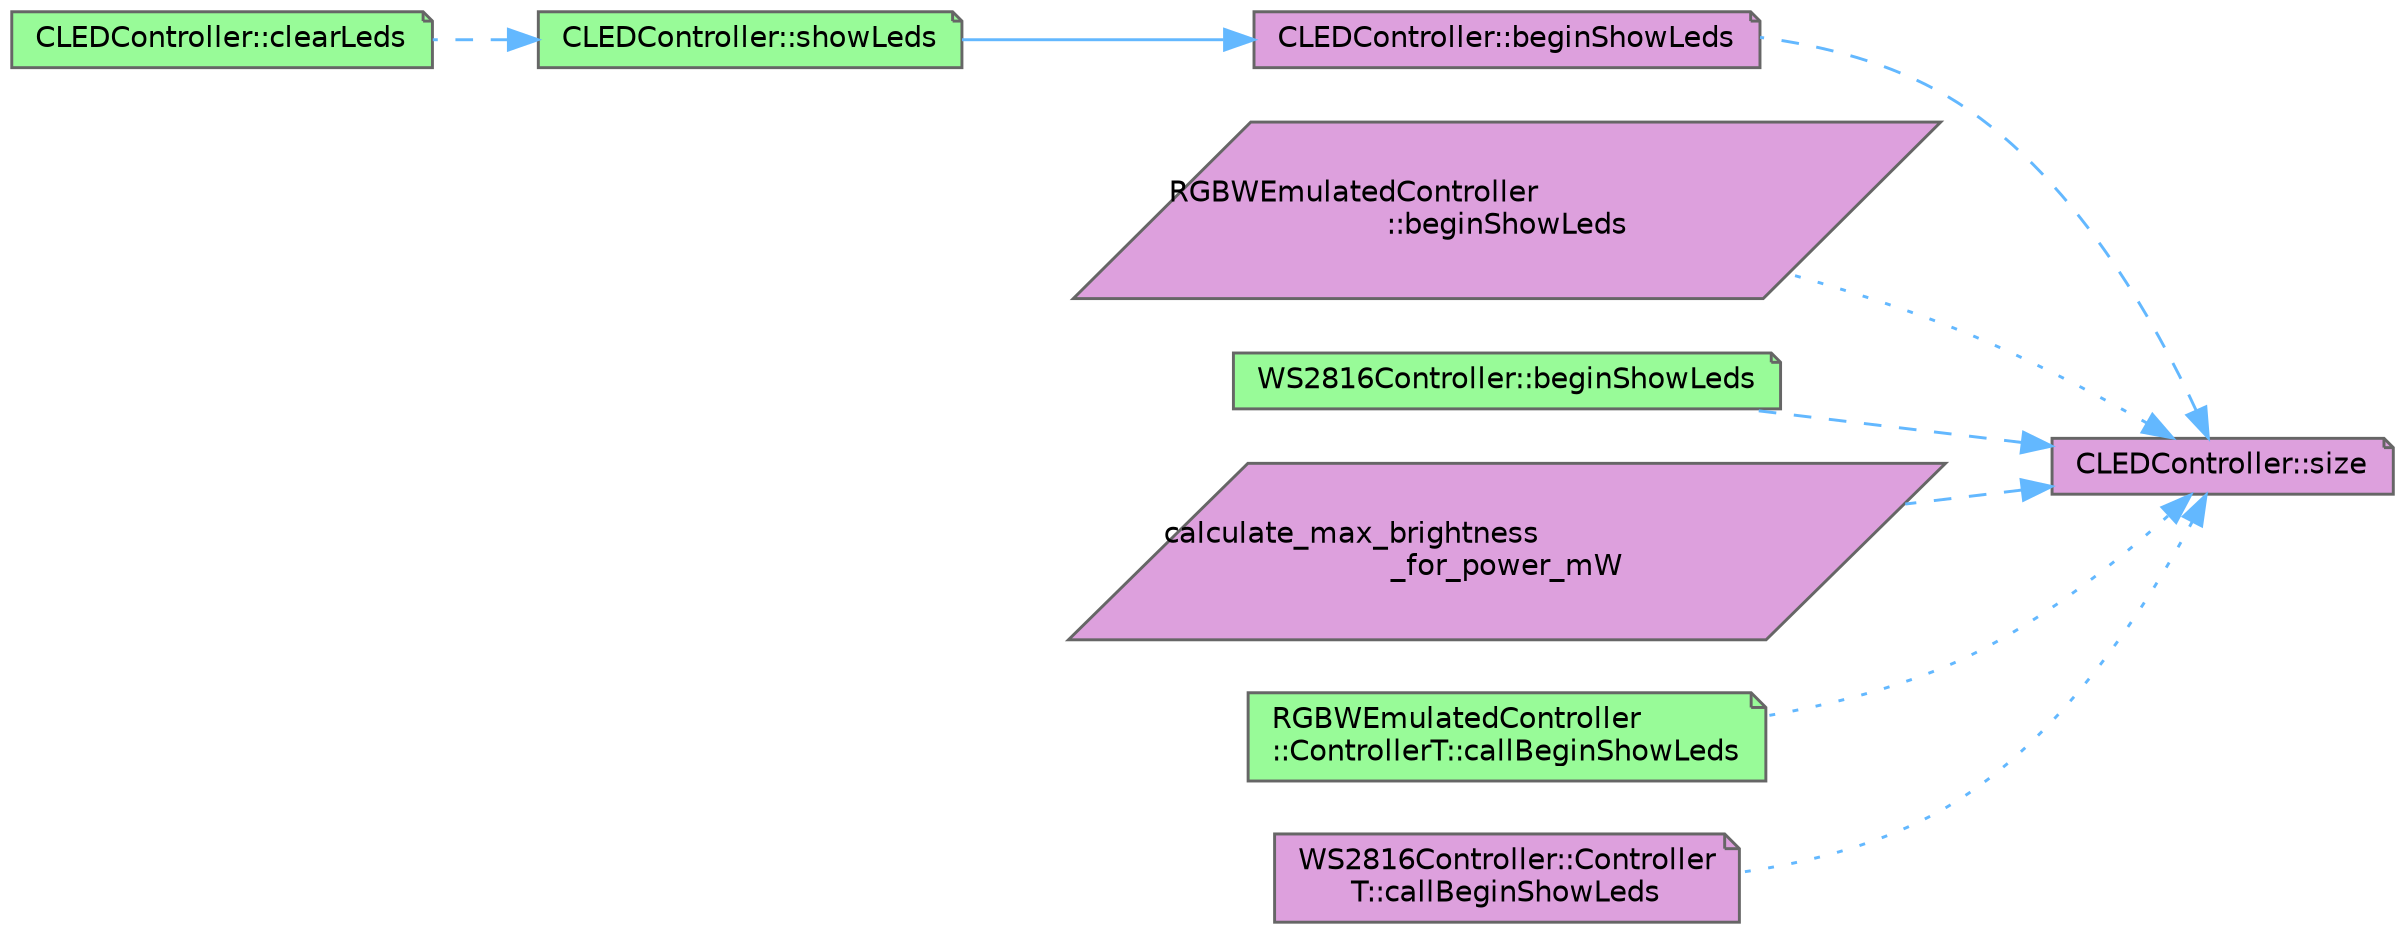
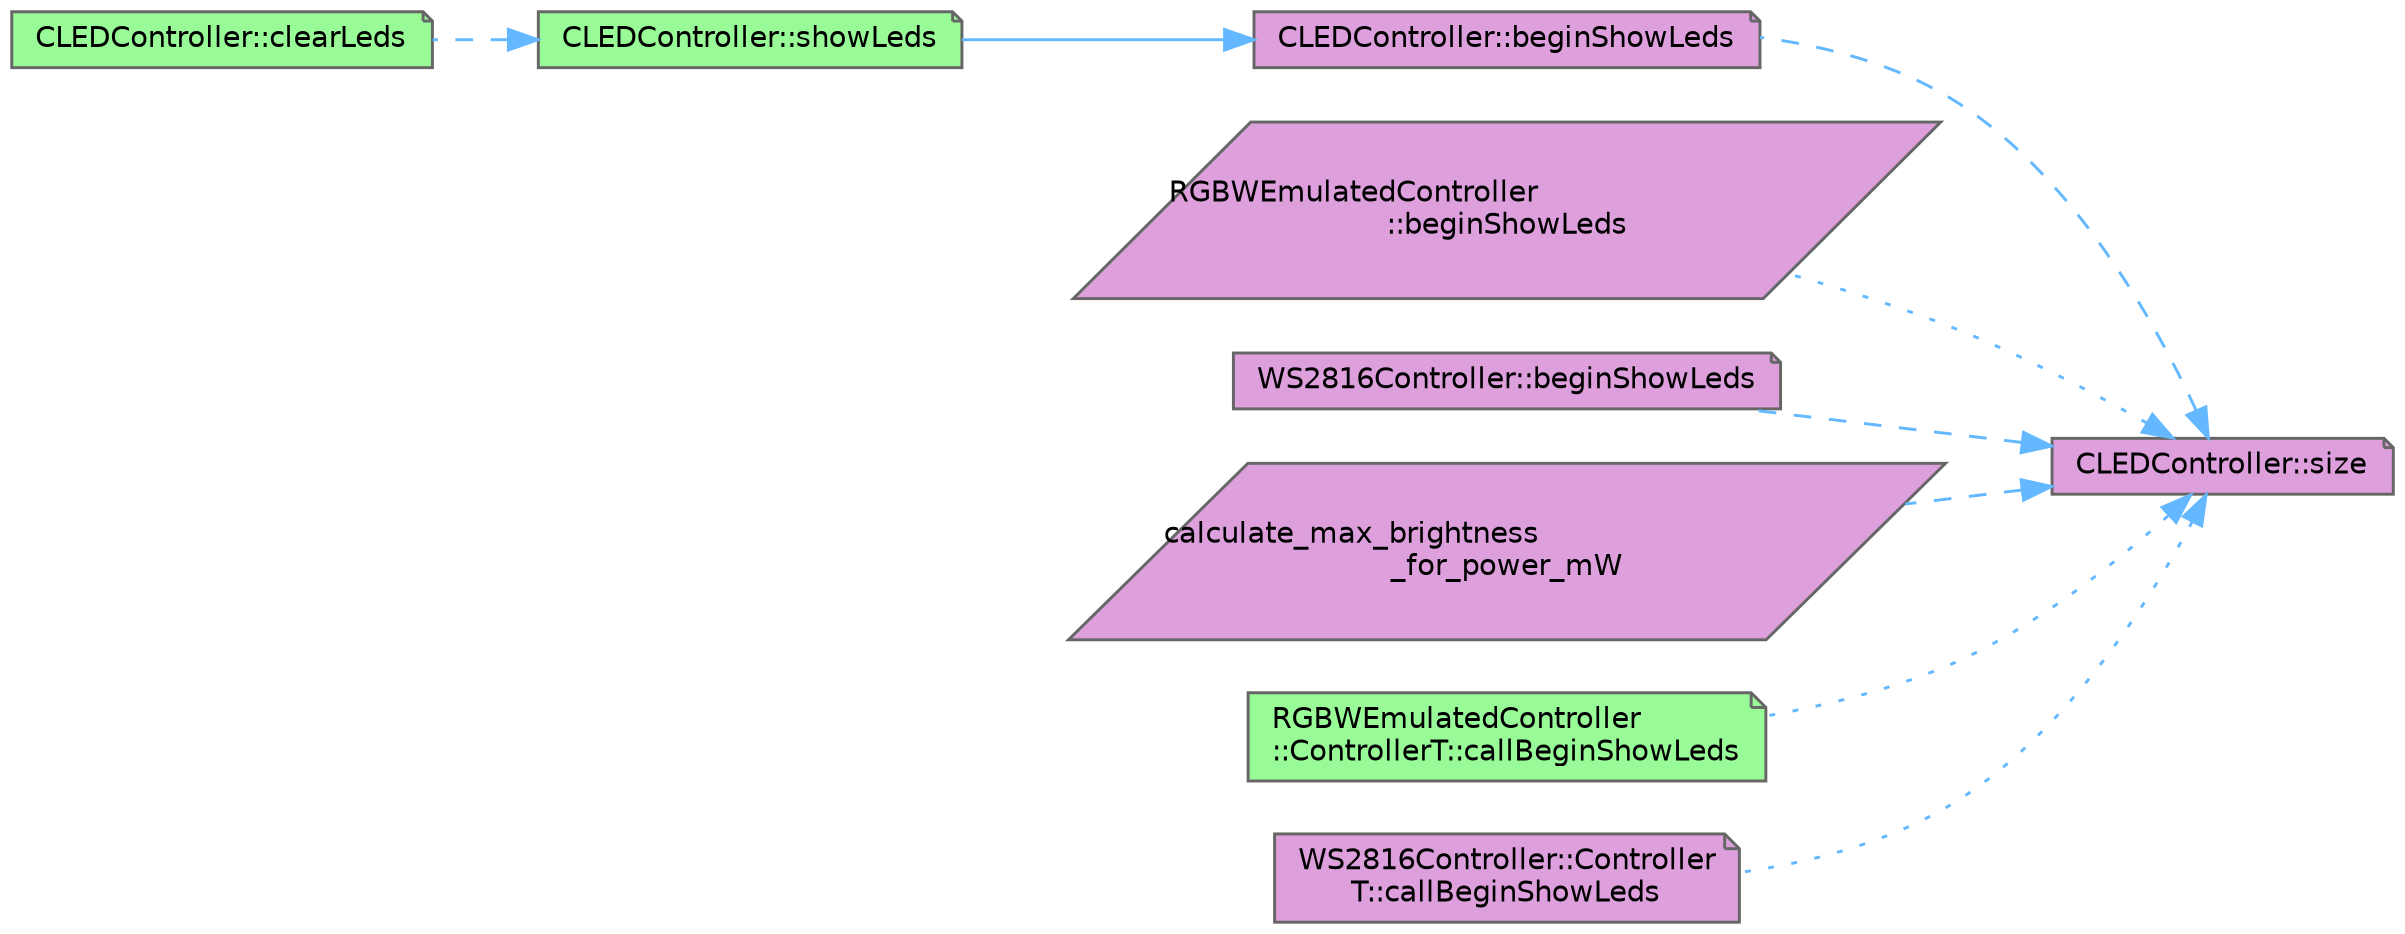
node "WS2816Controller::beginShowLeds": fillcolor palegreen -> plum
